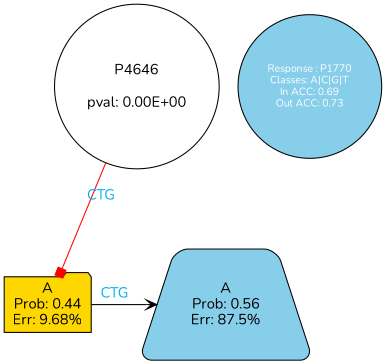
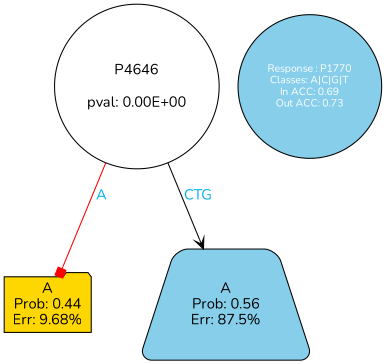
edge "P4646 pval: 0.00E+00" -> "A Prob: 0.44 Err: 9.68%": label "CTG" -> "A"
edge "A Prob: 0.44 Err: 9.68%" -> "A Prob: 0.56 Err: 87.5%": now "P4646 pval: 0.00E+00" -> "A Prob: 0.56 Err: 87.5%"
